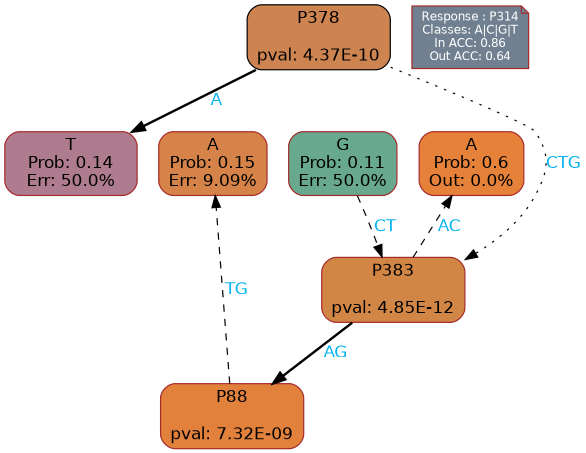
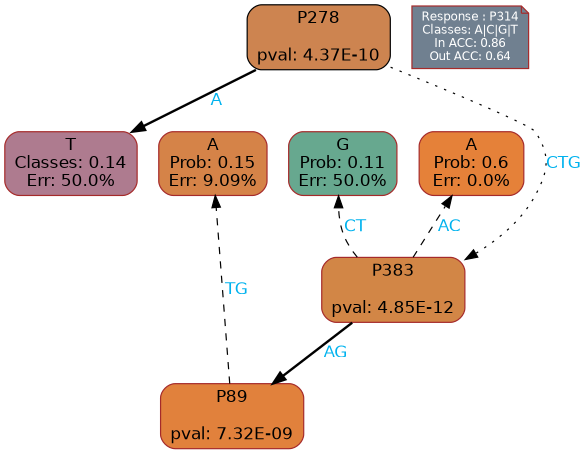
node "P378 pval: 4.37E-10": label "P378 pval: 4.37E-10" -> "P278 pval: 4.37E-10"
node "T Prob: 0.14 Err: 50.0%": label "T Prob: 0.14 Err: 50.0%" -> "T Classes: 0.14 Err: 50.0%"
node "A Prob: 0.6 Out: 0.0%": label "A Prob: 0.6 Out: 0.0%" -> "A Prob: 0.6 Err: 0.0%"
edge "G Prob: 0.11 Err: 50.0%" -> "P383 pval: 4.85E-12": reversed
node "P88 pval: 7.32E-09": label "P88 pval: 7.32E-09" -> "P89 pval: 7.32E-09"
